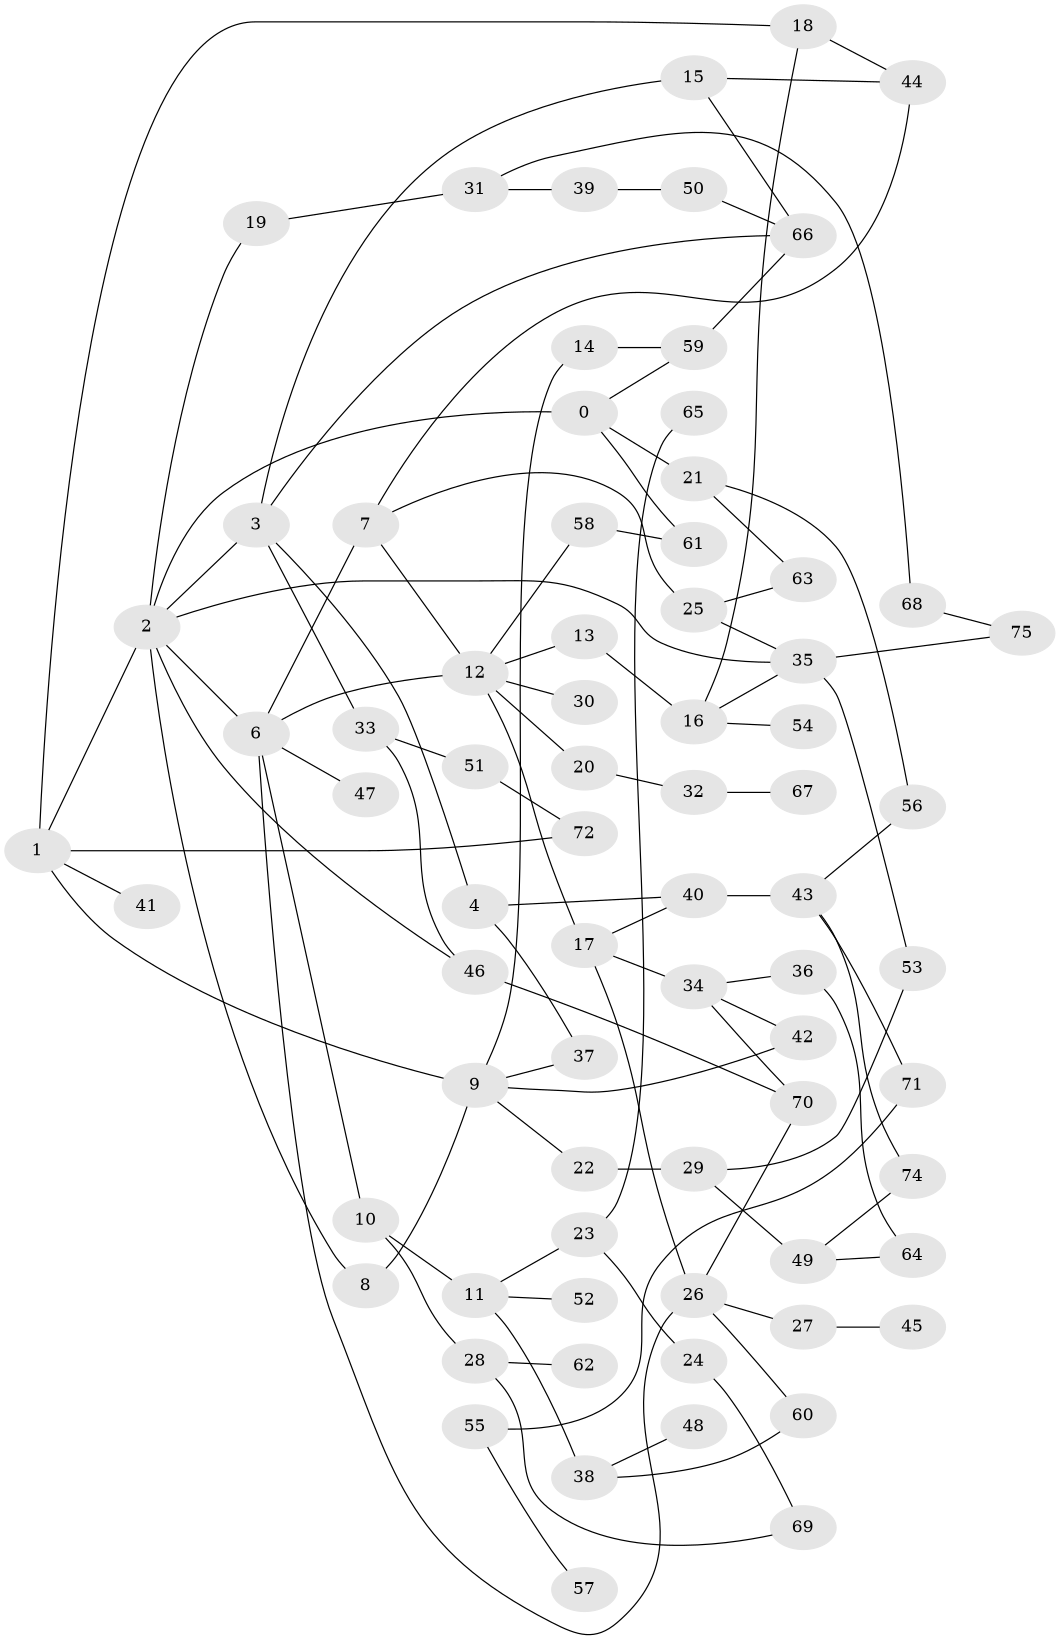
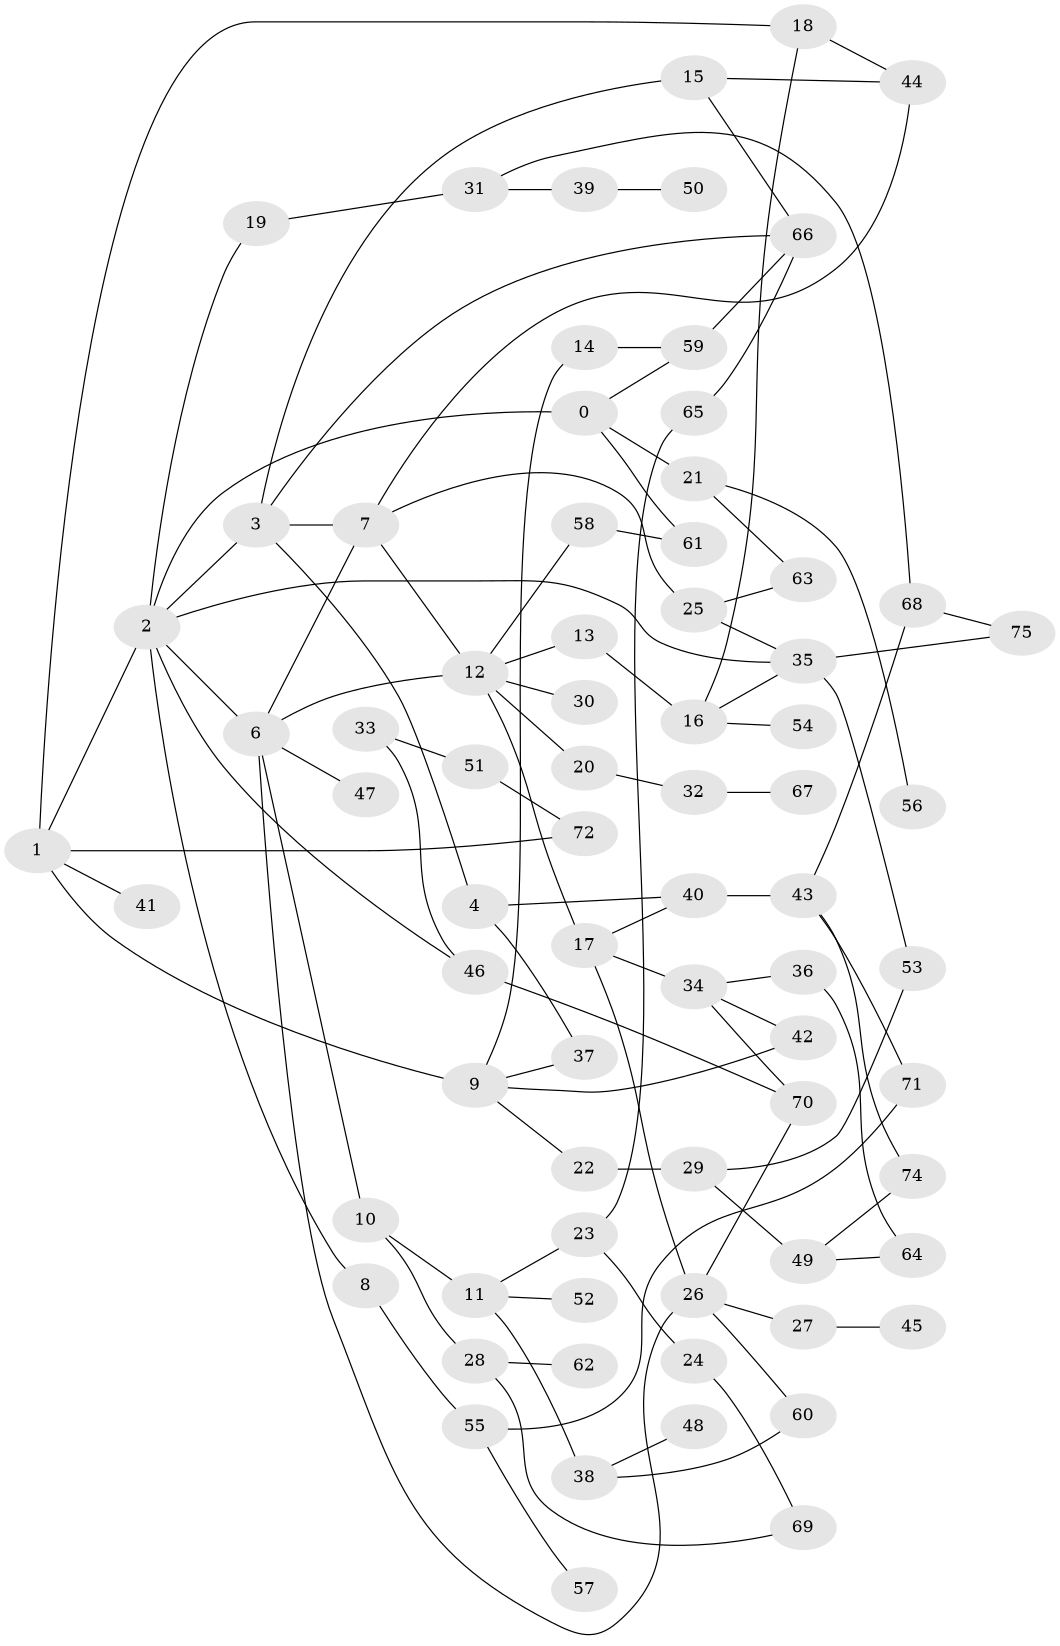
edge "50" -- "66": now "65" -- "66"
edge "3" -- "33": now "3" -- "7"
edge "56" -- "43": now "68" -- "43"
edge "9" -- "8": now "55" -- "8"
